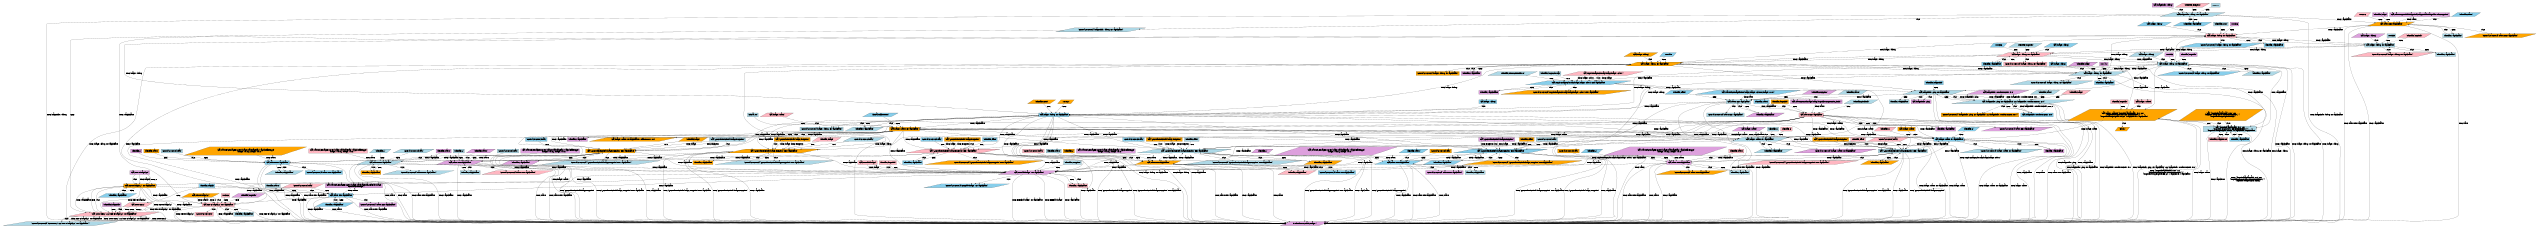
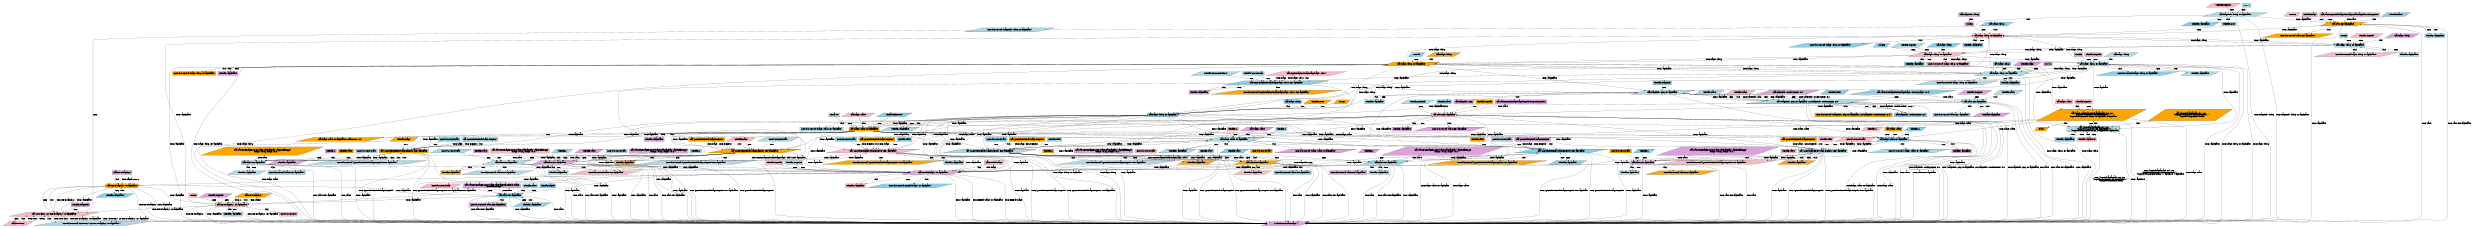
edge "(Call,image_info->debug)" -> "(Call,image_info->debug != MagickFalse)": now "(Call,image_info->debug)" -> "1000306"
edge "(Identifier,magick)" -> "(Call,count == 2)": now "(Call,(count == 2) && (IsBMP(magick,2) != MagickFalse))" -> "(Call,count == 2)"
